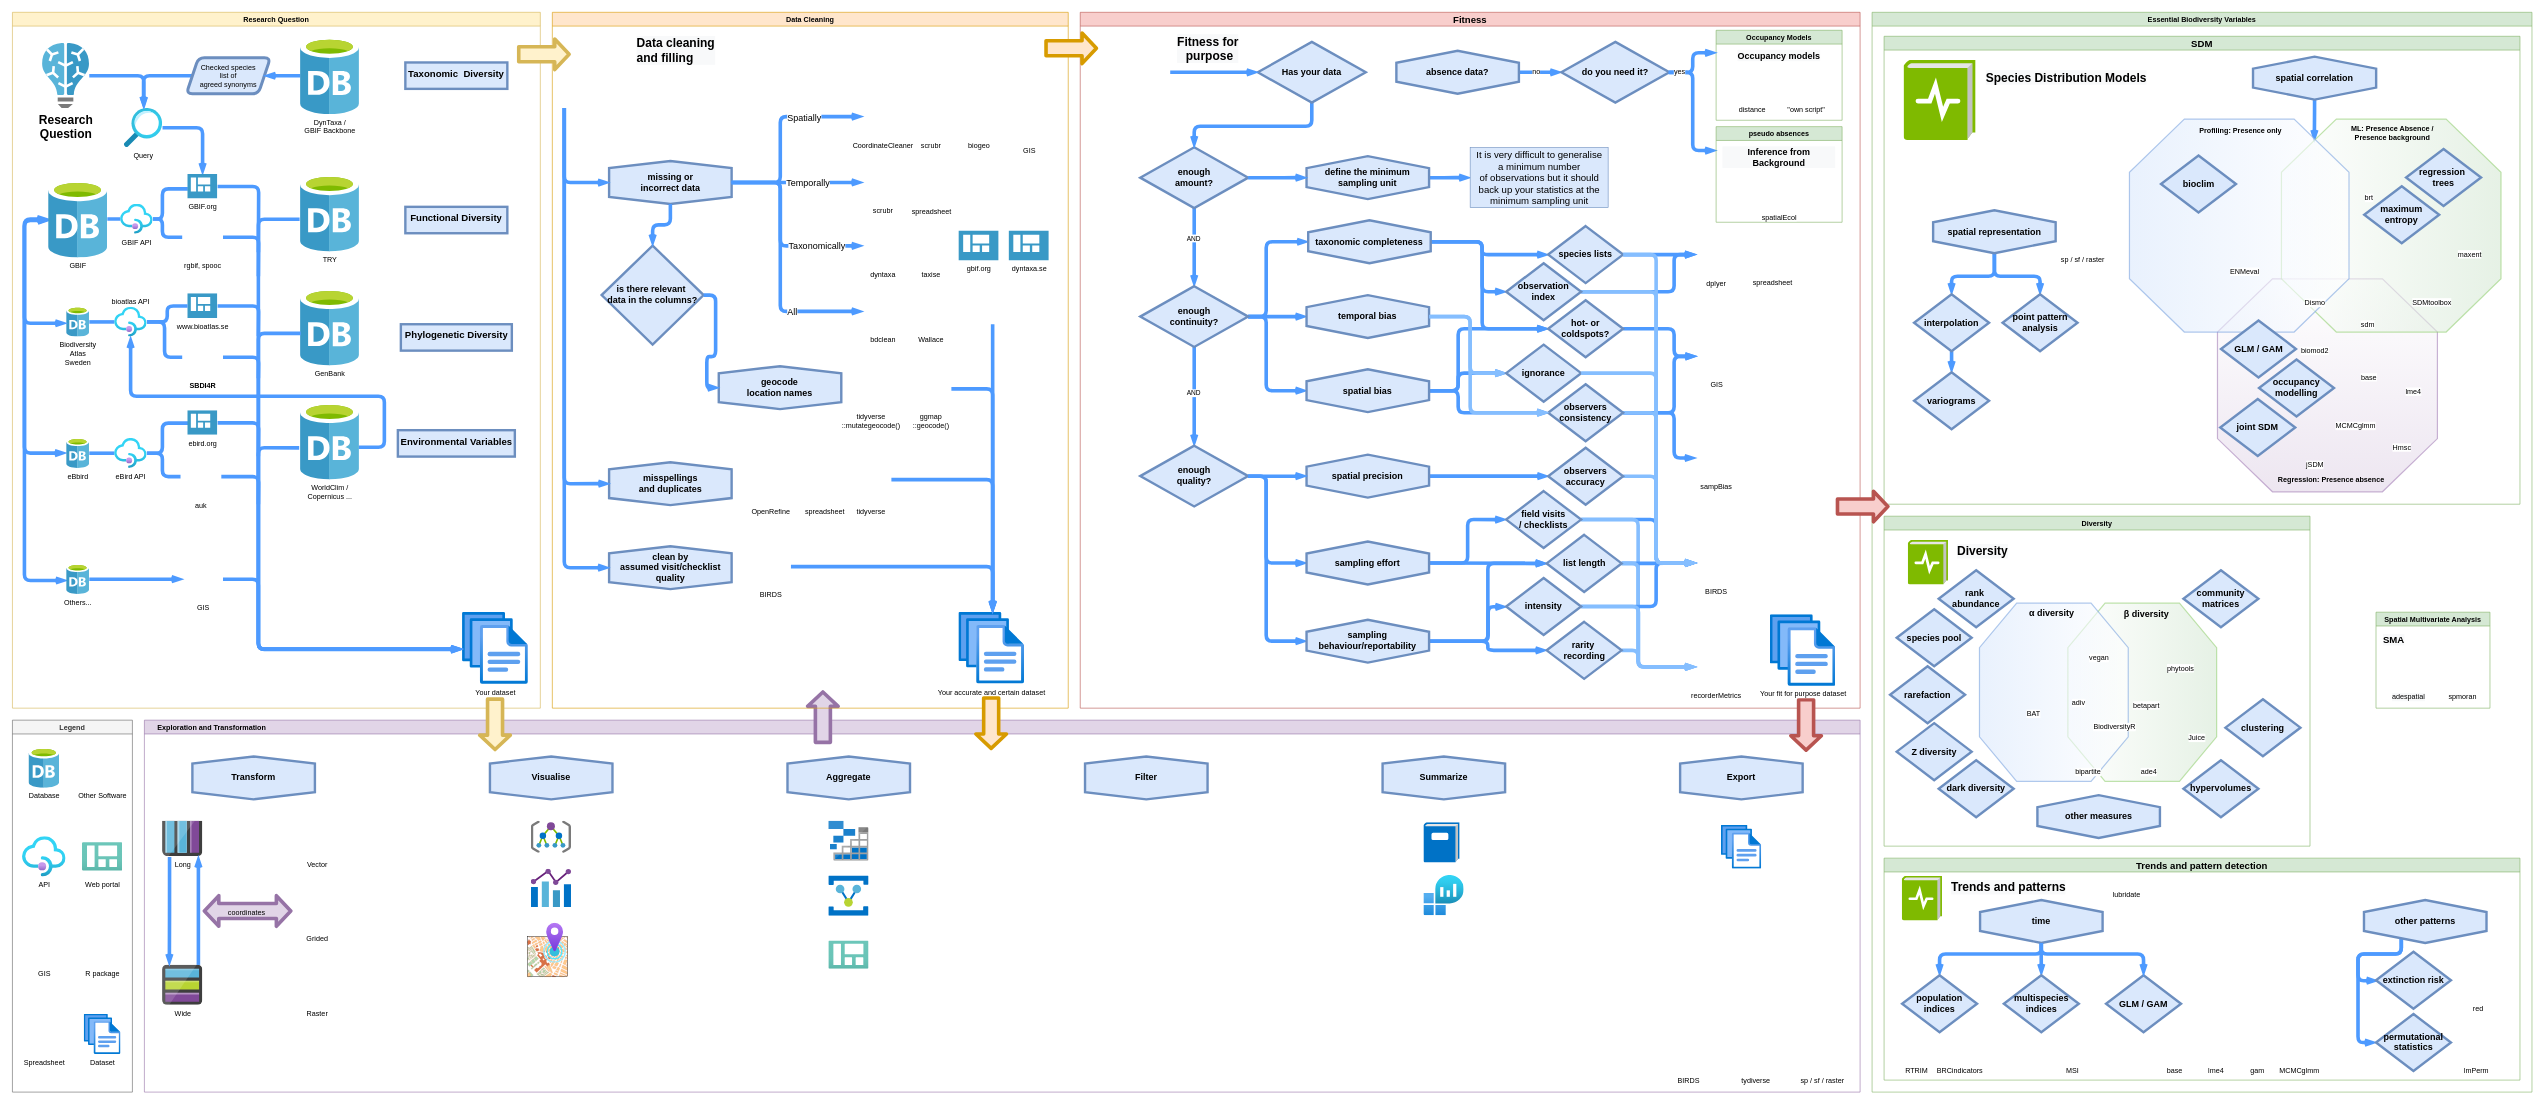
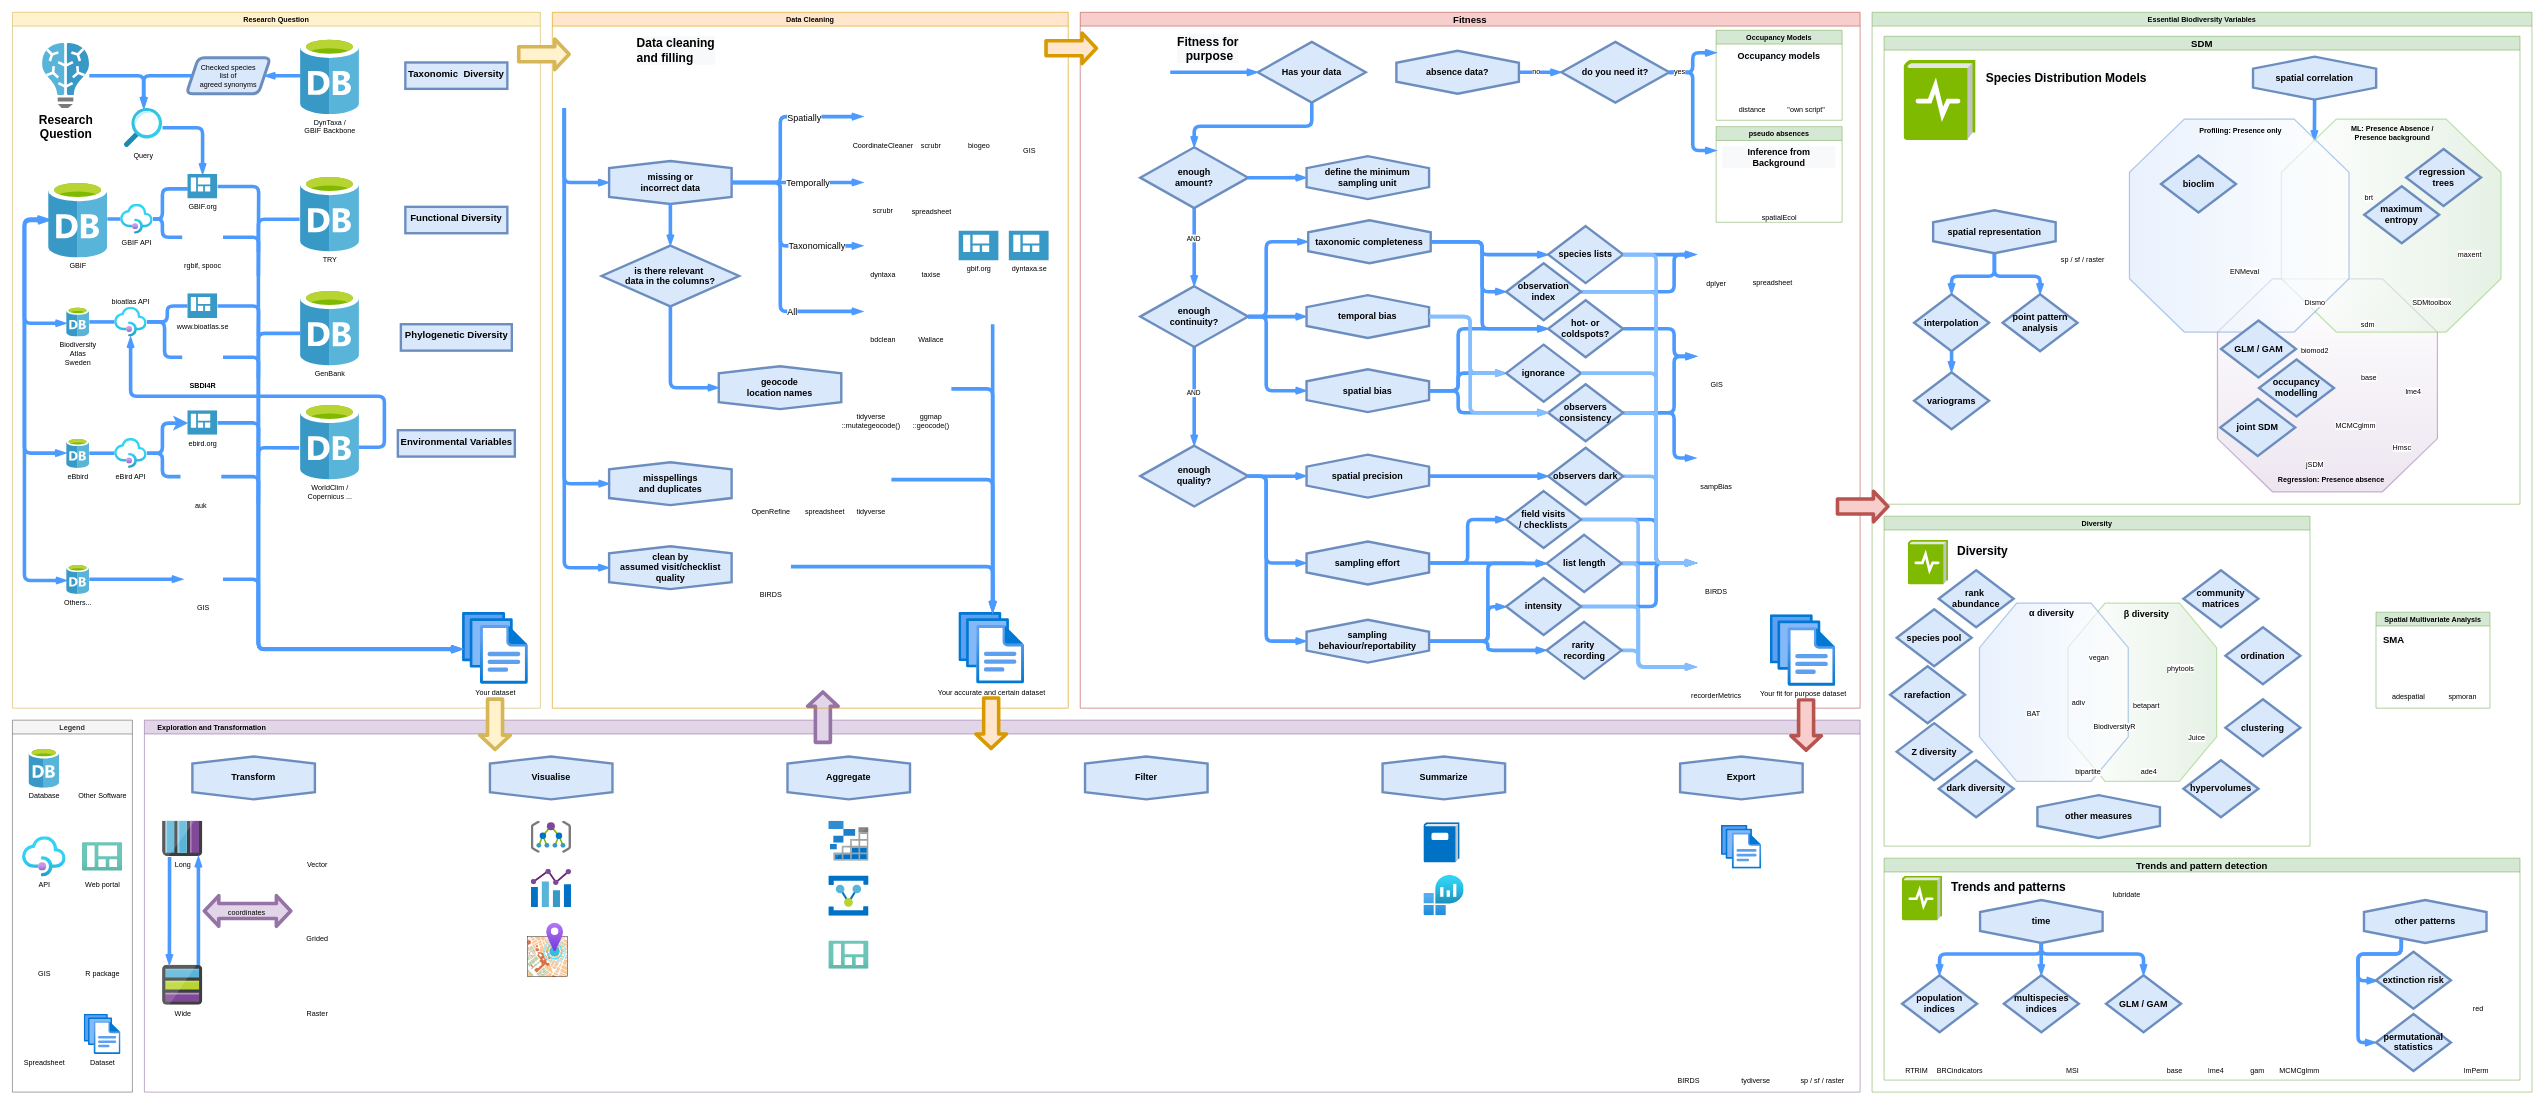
edge "define the minimum sampling unit" -> "It is very difficult to generalise a minimum number of observations but it should back up your statistics at the minimum sampling unit": removed
node "It is very difficult to generalise a minimum number of observations but it should back up your statistics at the minimum sampling unit": removed
node "is there relevant data in the columns?": size 102x99 -> 137x61
edge "ebird.org" -- "eBird API": arrowhead none -> classic
node "observers accuracy": label "observers accuracy" -> "observers dark"
node "ordination": added
